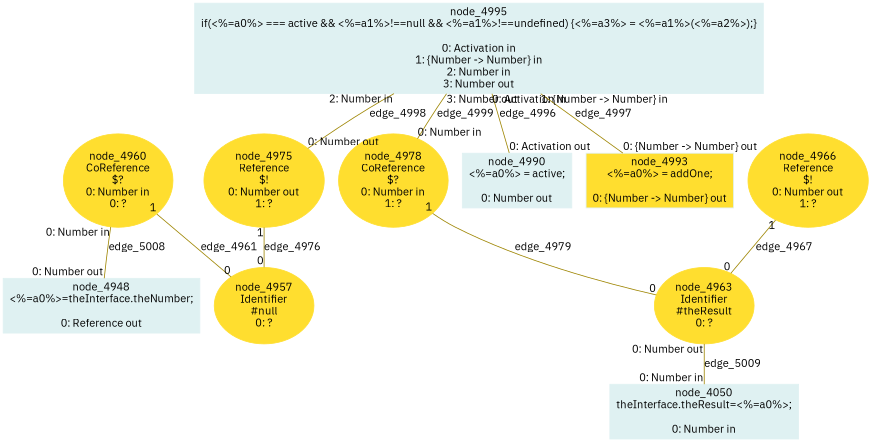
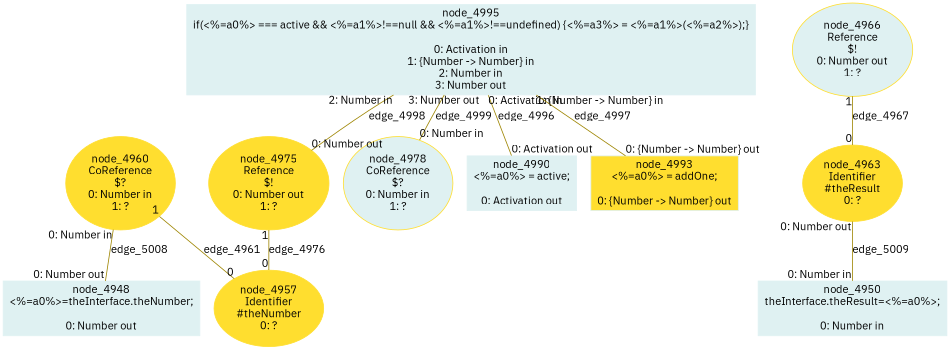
node "node_4960 CoReference $? 0: Number in 0: ?": label "node_4960 CoReference $? 0: Number in 0: ?" -> "node_4960 CoReference $? 0: Number in 1: ?"
node "node_4978 CoReference $? 0: Number in 1: ?": fillcolor #ffde2f -> #dff1f2
node "node_4990 <%=a0%> = active; 0: Number out": label "node_4990 <%=a0%> = active; 0: Number out" -> "node_4990 <%=a0%> = active; 0: Activation out"
node "node_4966 Reference $! 0: Number out 1: ?": fillcolor #ffde2f -> #dff1f2
edge "node_4978 CoReference $? 0: Number in 1: ?" -- "node_4963 Identifier #theResult 0: ?": removed, label "edge_4979"
node "node_4948 <%=a0%>=theInterface.theNumber; 0: Reference out": label "node_4948 <%=a0%>=theInterface.theNumber; 0: Reference out" -> "node_4948 <%=a0%>=theInterface.theNumber; 0: Number out"
node "node_4957 Identifier #null 0: ?": label "node_4957 Identifier #null 0: ?" -> "node_4957 Identifier #theNumber 0: ?"
node "node_4050 theInterface.theResult=<%=a0%>; 0: Number in": label "node_4050 theInterface.theResult=<%=a0%>; 0: Number in" -> "node_4950 theInterface.theResult=<%=a0%>; 0: Number in"
